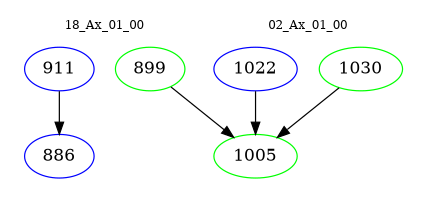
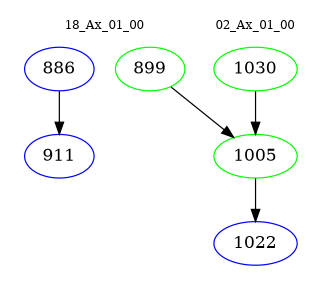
edge "911" -> "886": reversed
edge "1022" -> "1005": reversed
